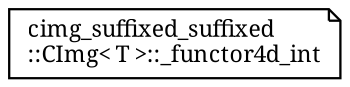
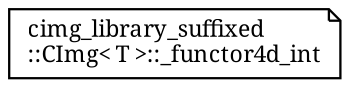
node "cimg_suffixed_suffixed ::CImg< T >::_functor4d_int": label "cimg_suffixed_suffixed ::CImg< T >::_functor4d_int" -> "cimg_library_suffixed ::CImg< T >::_functor4d_int"
